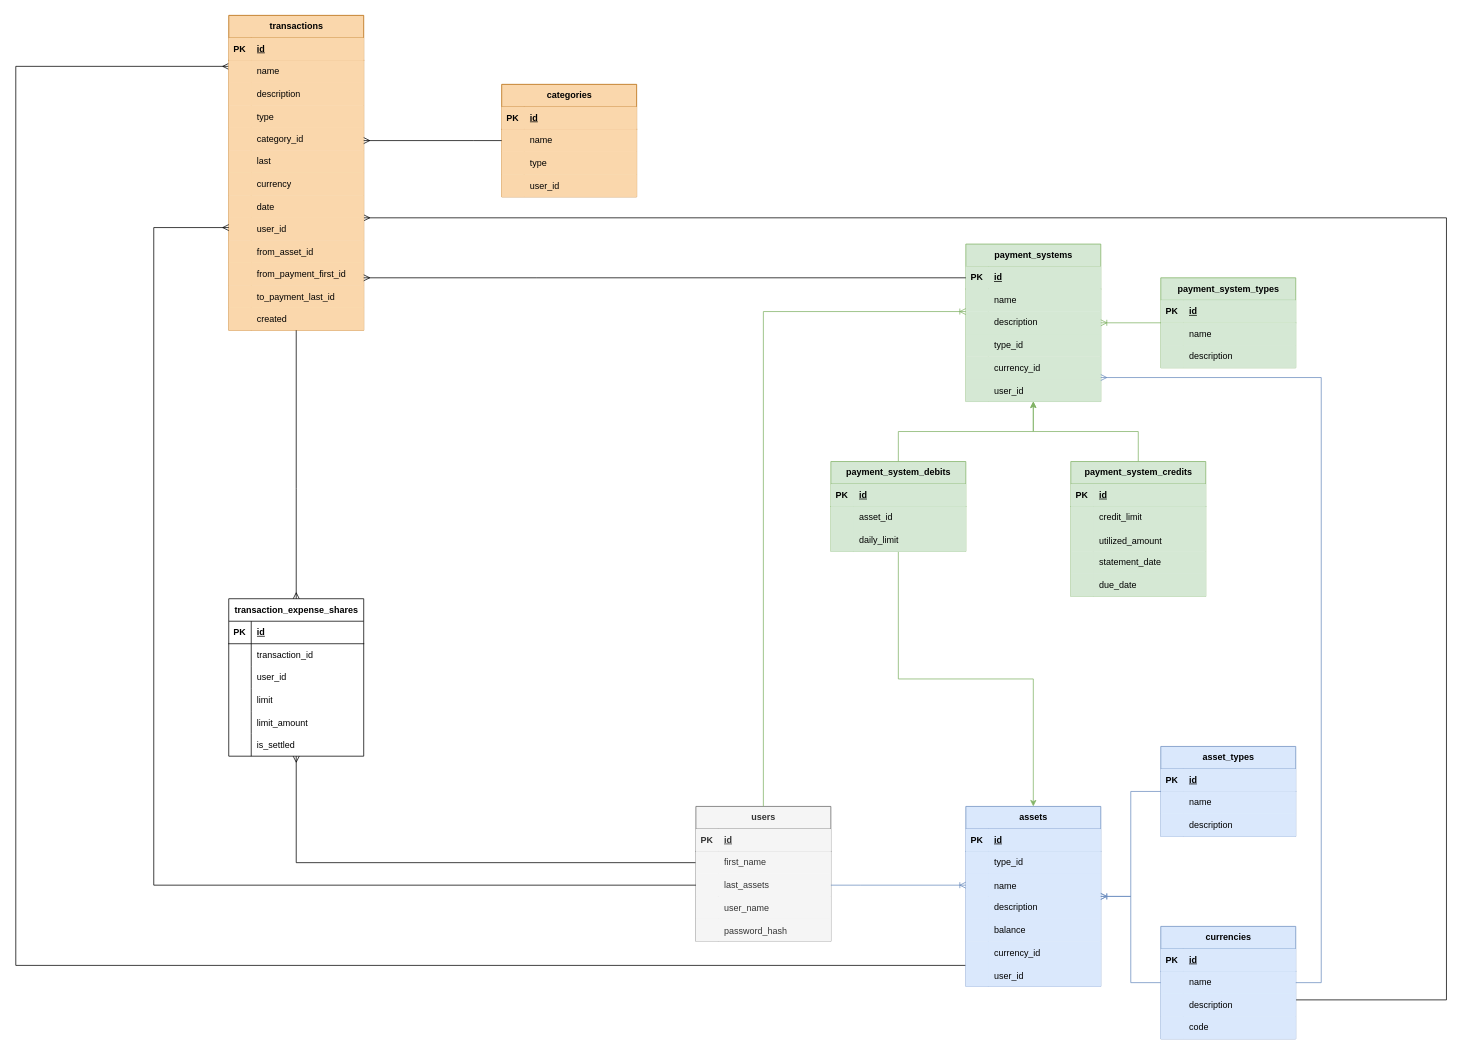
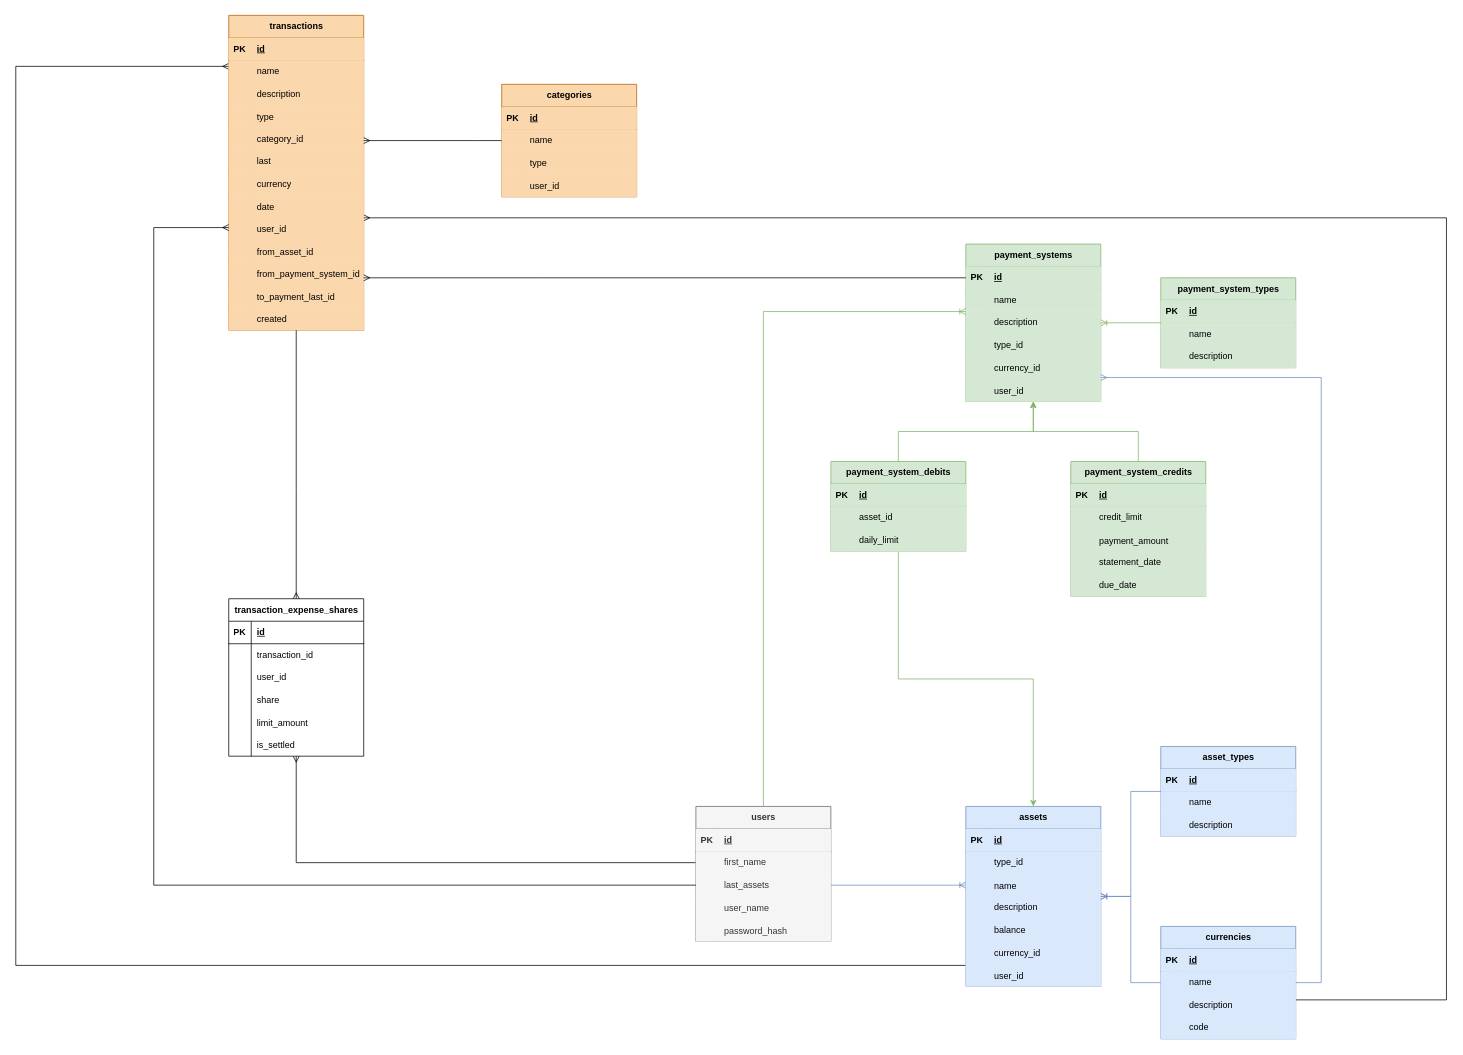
node "from_payment_first_id": label "from_payment_first_id" -> "from_payment_system_id"
node "utilized_amount": label "utilized_amount" -> "payment_amount"
node "limit": label "limit" -> "share"
